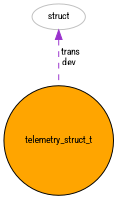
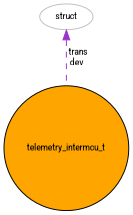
node "telemetry_struct_t": label "telemetry_struct_t" -> "telemetry_intermcu_t"
